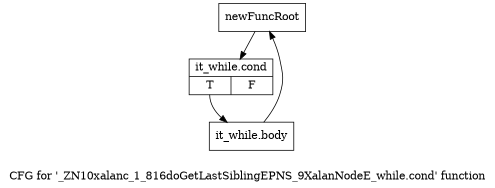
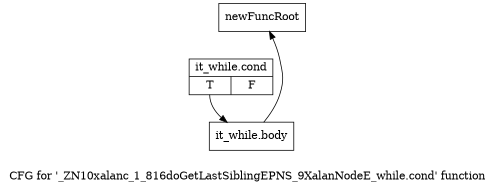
edge "newFuncRoot" -> "it_while.cond": removed
